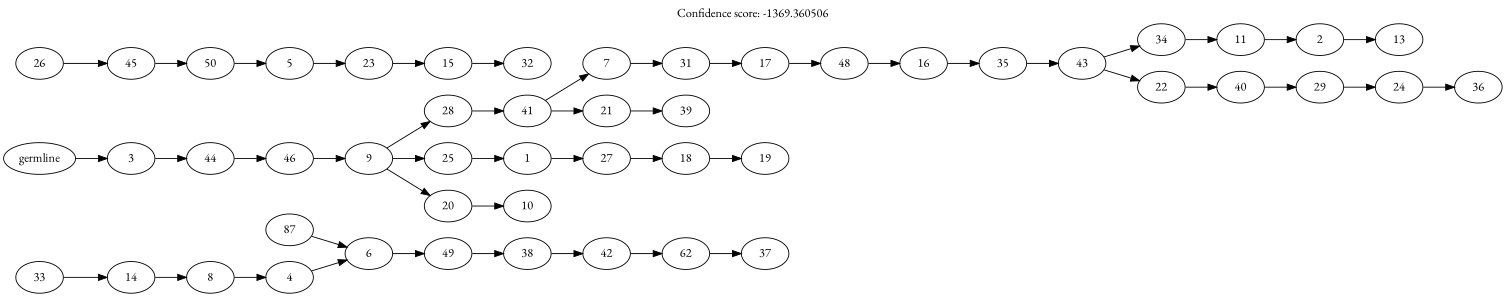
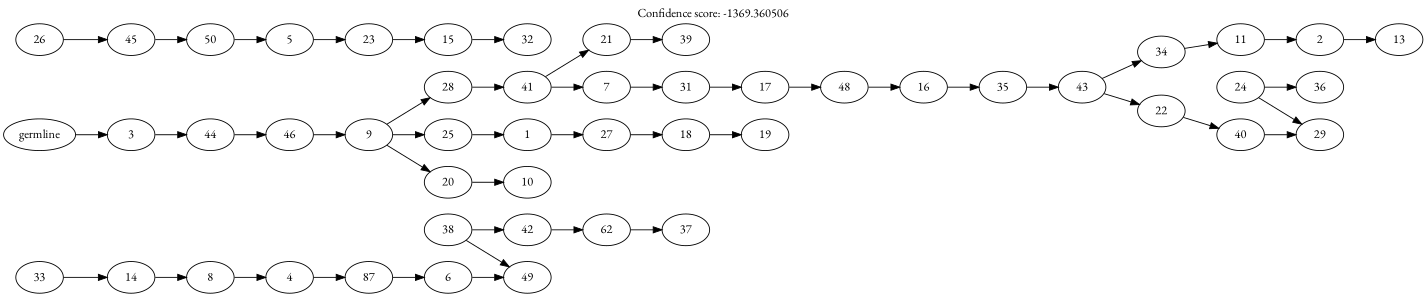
edge "29" -> "24": reversed
edge "49" -> "38": reversed
edge "4" -> "6": now "4" -> "87"
